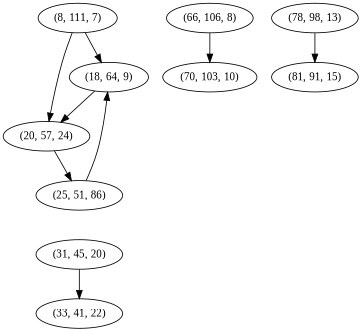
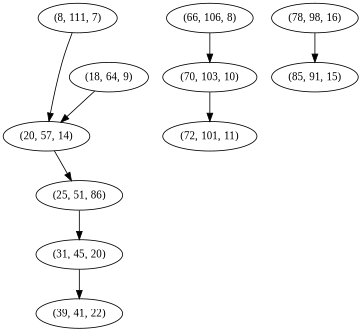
node "(78, 98, 13)": label "(78, 98, 13)" -> "(78, 98, 16)"
edge "(8, 111, 7)" -> "(18, 64, 9)": removed
node "(81, 91, 15)": label "(81, 91, 15)" -> "(85, 91, 15)"
node "(20, 57, 24)": label "(20, 57, 24)" -> "(20, 57, 14)"
node "(72, 101, 11)": added
edge "(25, 51, 86)" -> "(18, 64, 9)": now "(25, 51, 86)" -> "(31, 45, 20)"
node "(33, 41, 22)": label "(33, 41, 22)" -> "(39, 41, 22)"
